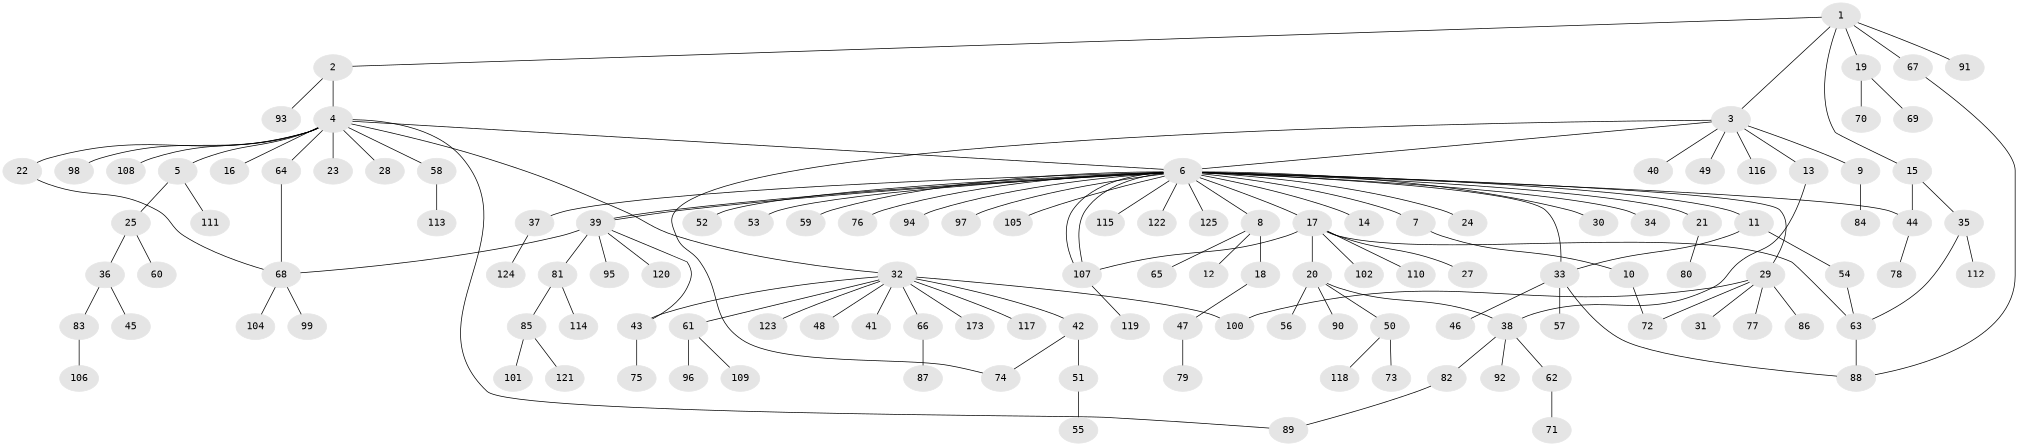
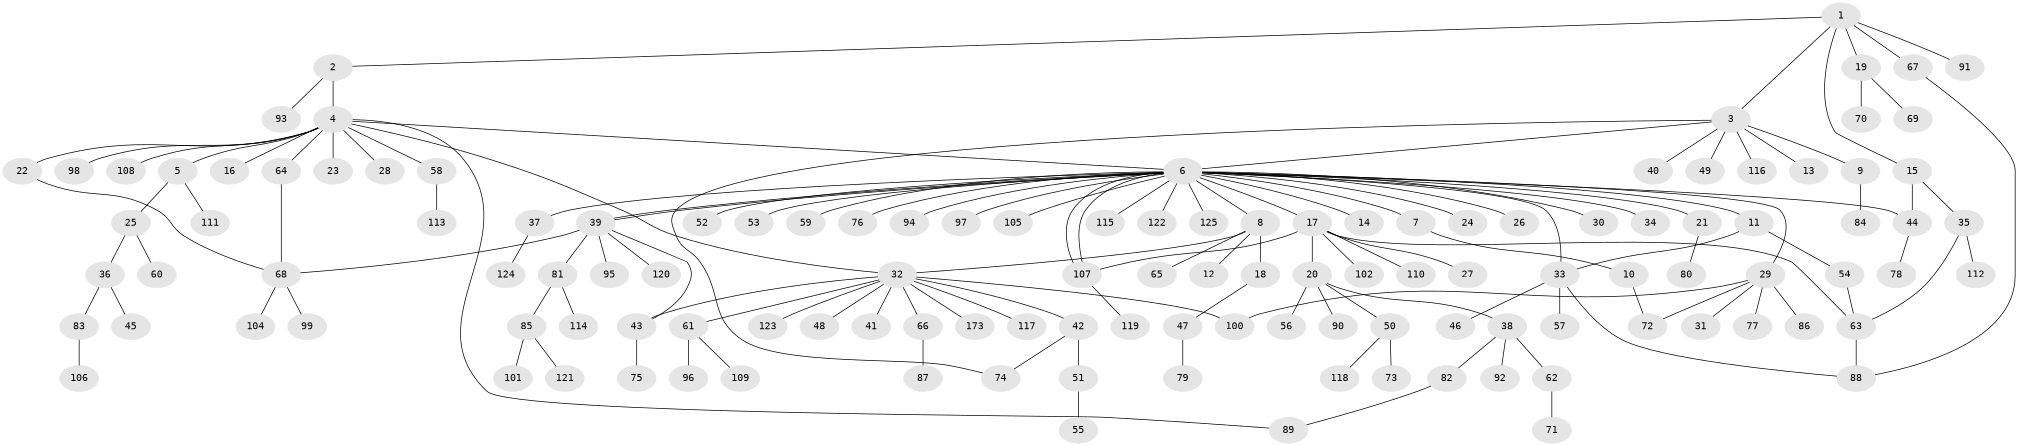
node "26": added
edge "8" -- "32": added
edge "13" -- "38": removed
